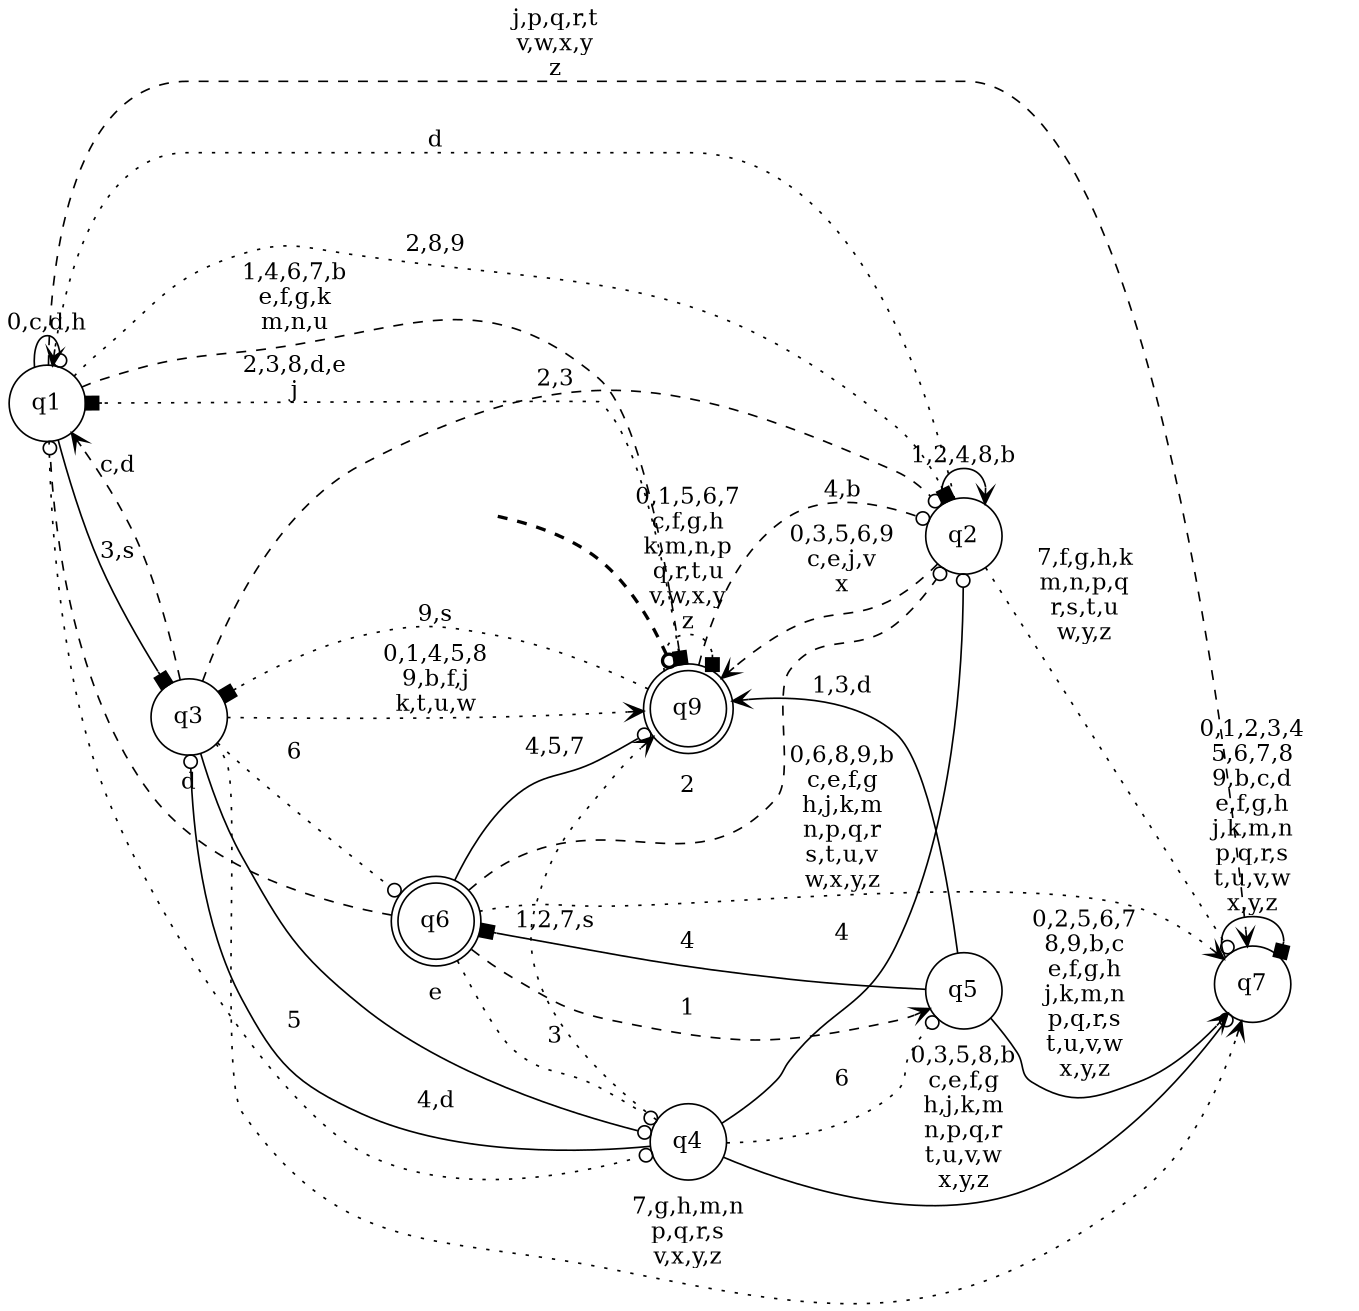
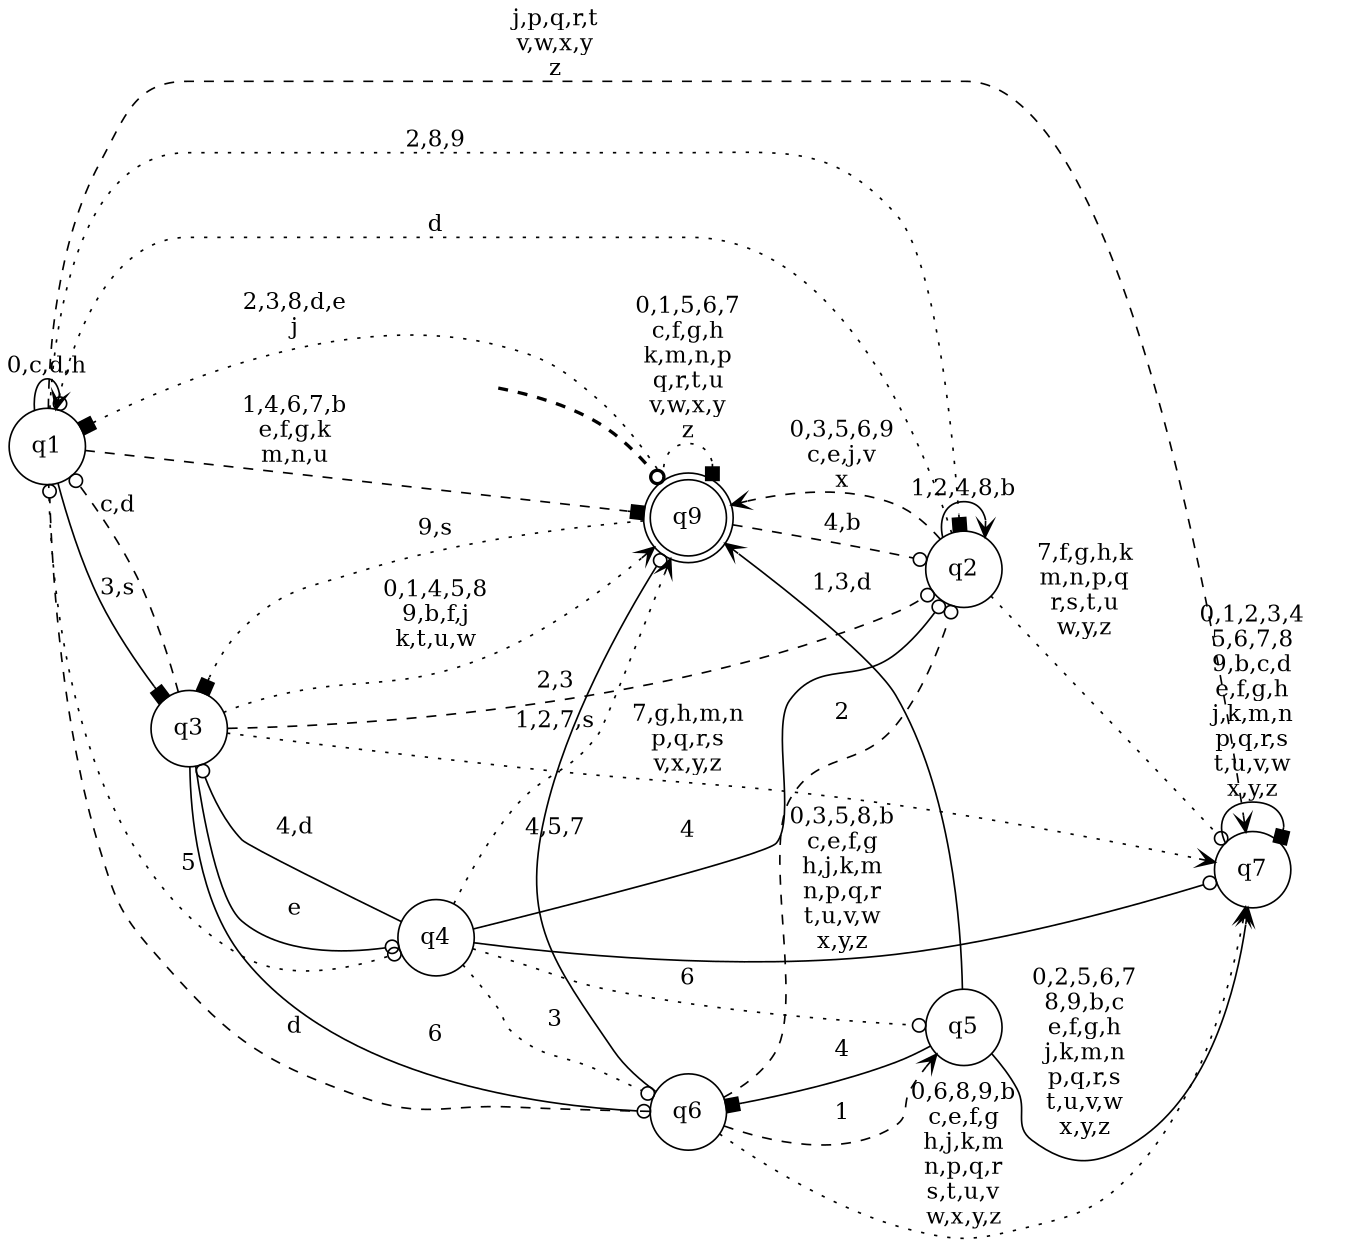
edge "q3" -> "q1": arrowhead vee -> odot
edge "q3" -> "q6": style dotted -> solid
node "q6": shape doublecircle -> circle
edge "q6" -> "q4": reversed
